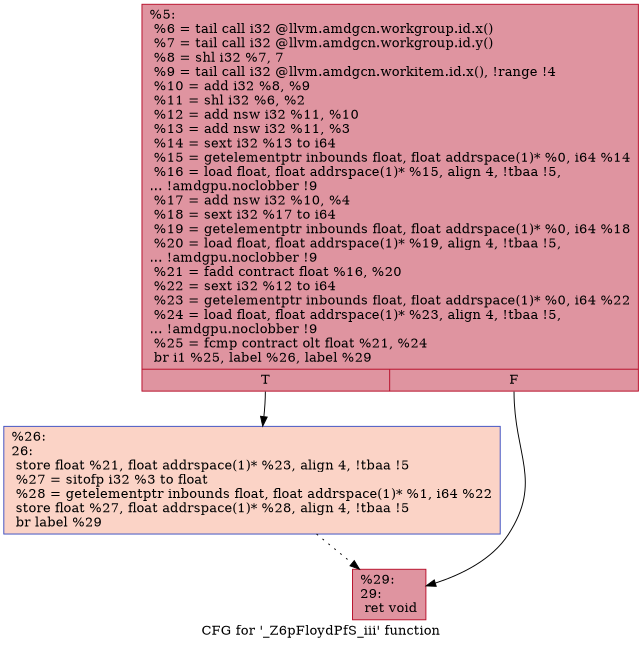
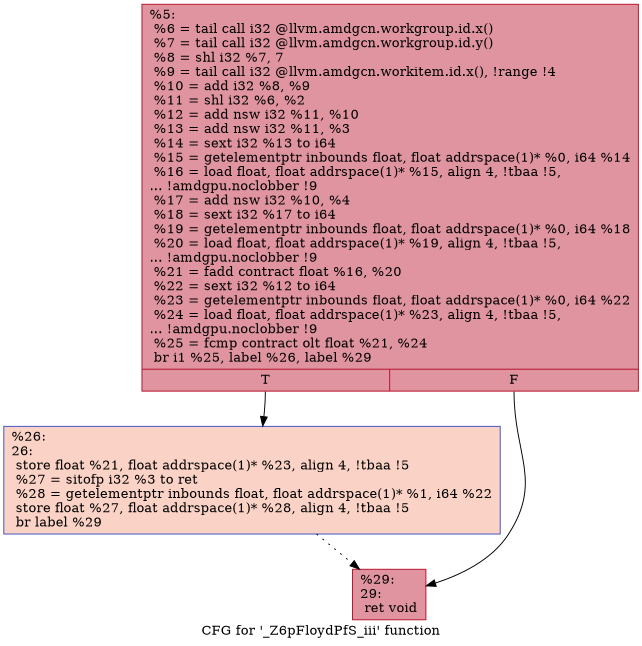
node "%26:": text "%27 = sitofp i32 %3 to float" -> "%27 = sitofp i32 %3 to ret"
